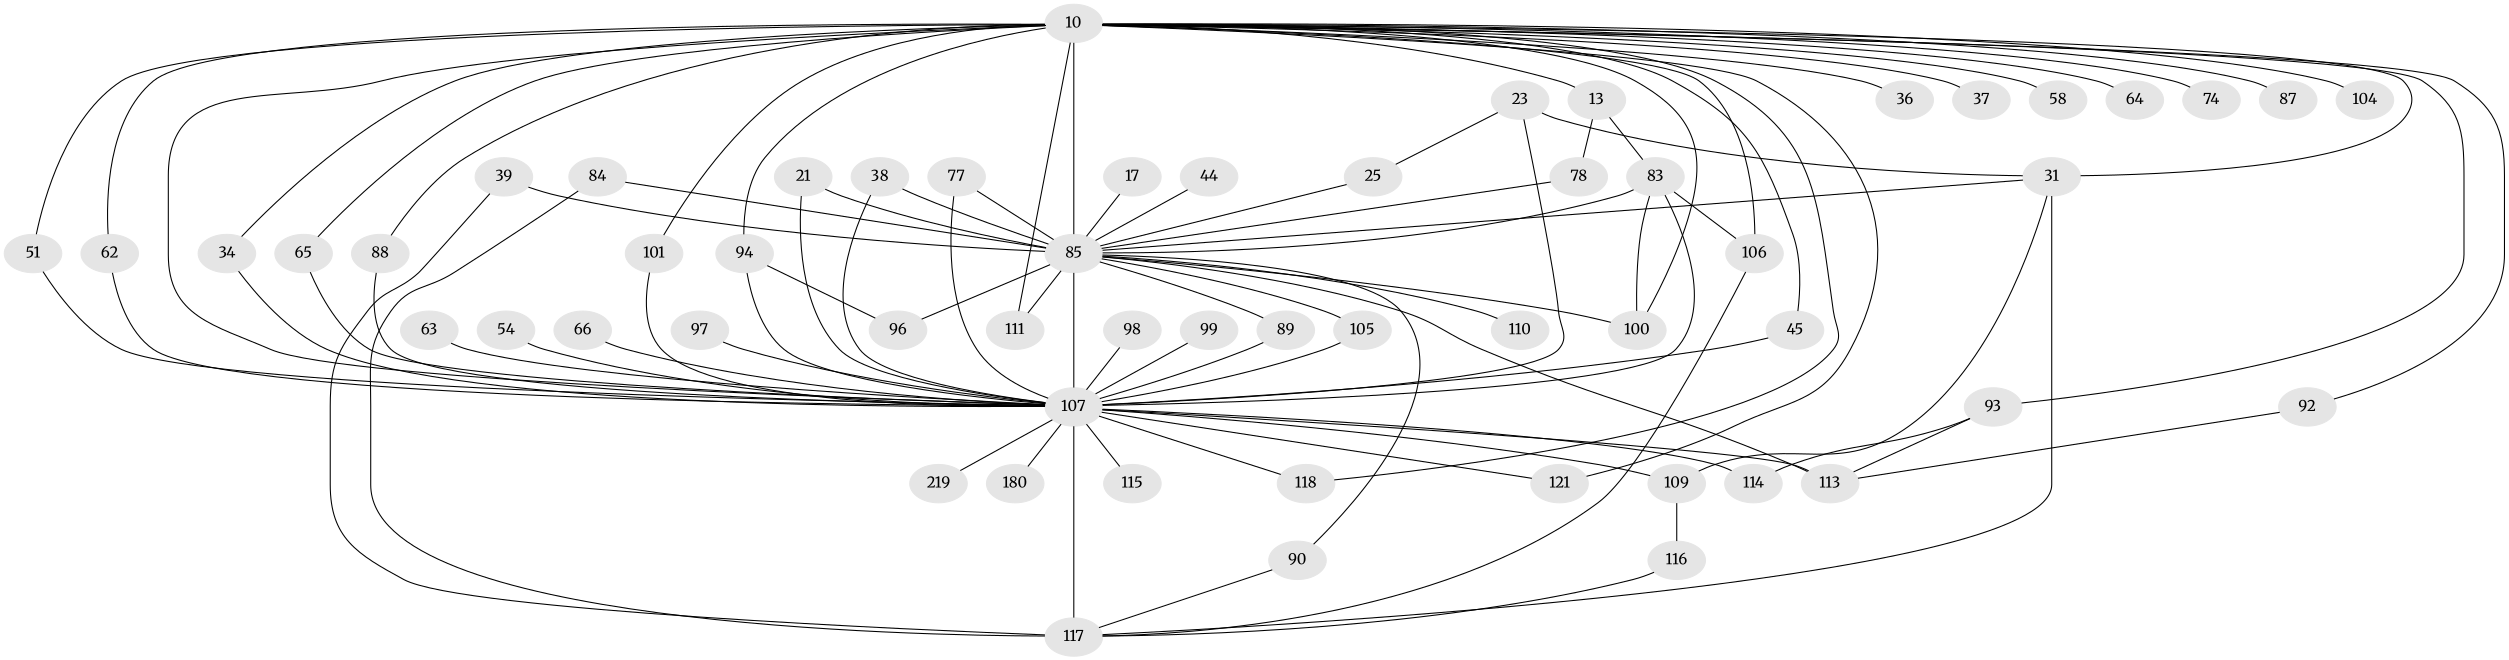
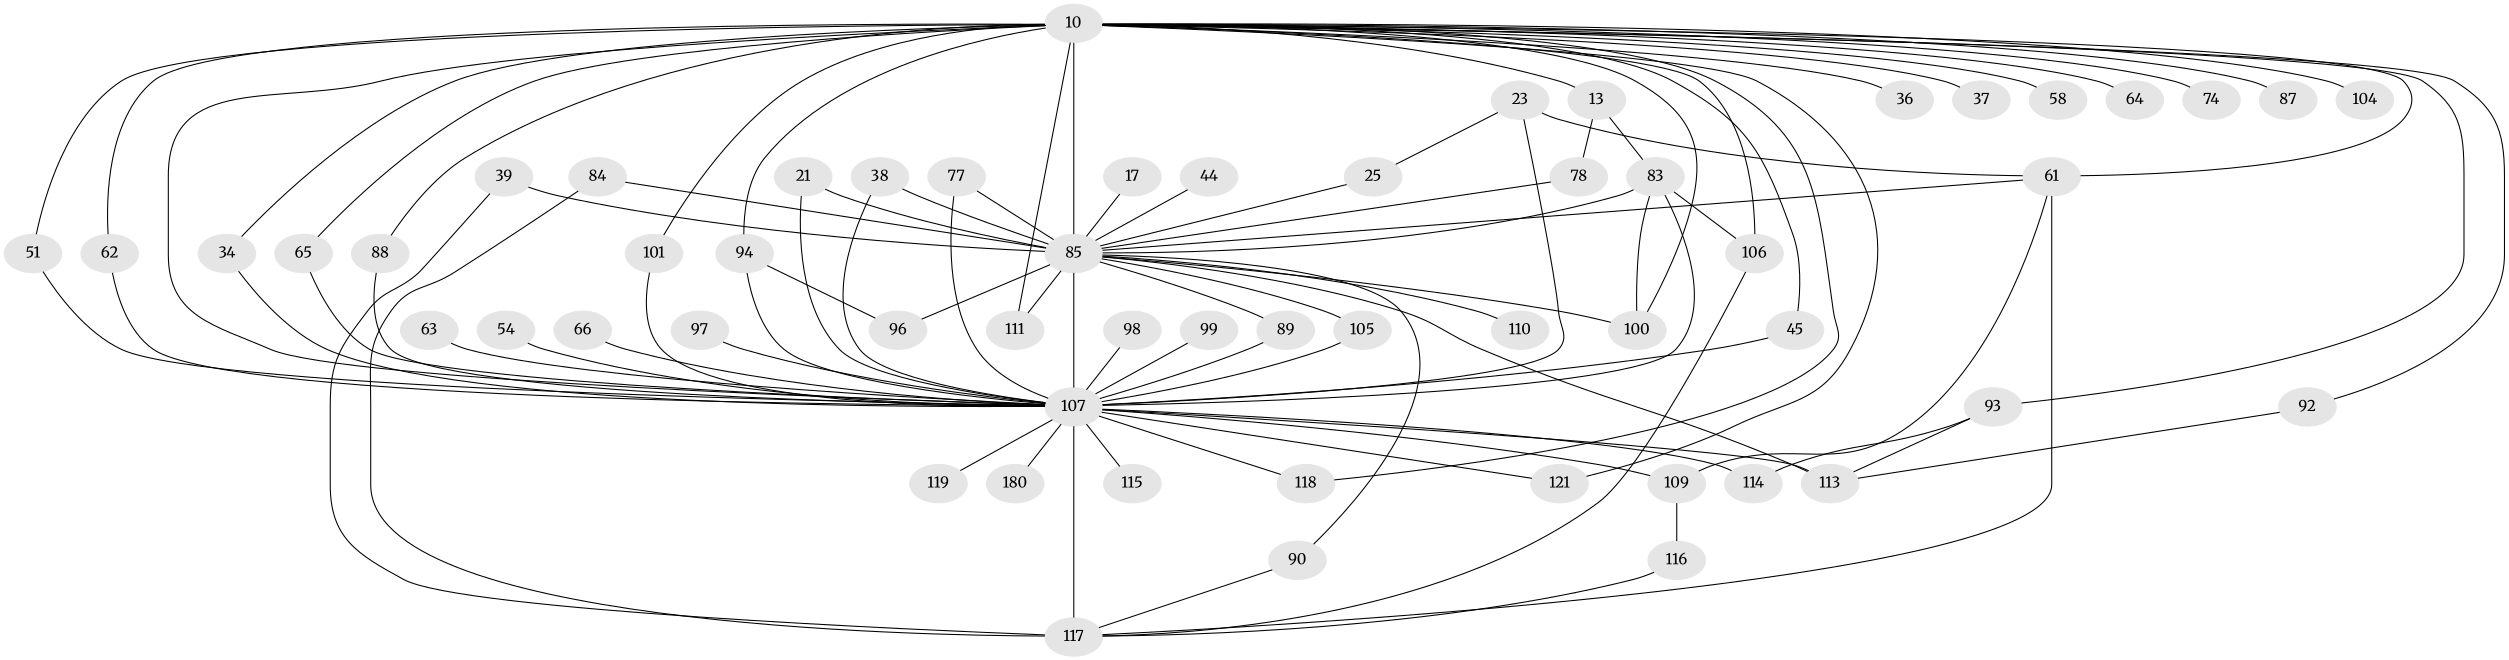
node "31": label "31" -> "61"
node "219": label "219" -> "119"
